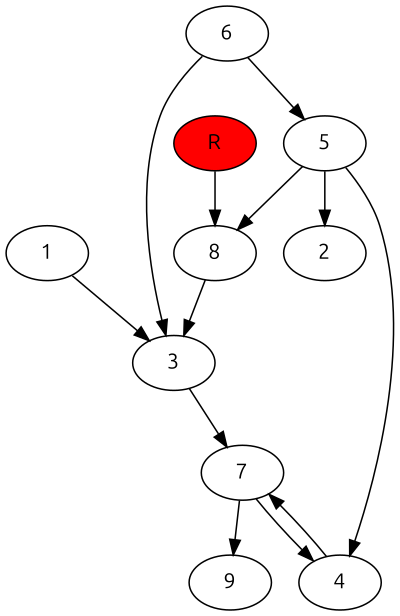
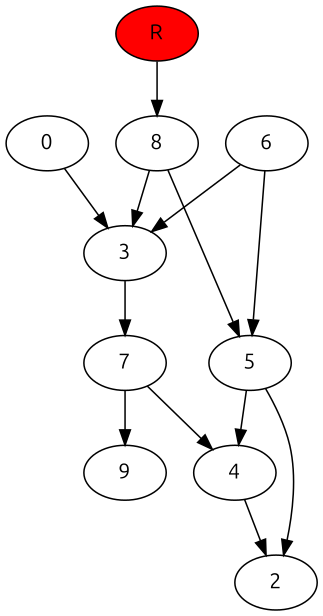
edge "5" -> "8": reversed
node "1": label "1" -> "0"
edge "4" -> "7": now "4" -> "2"
